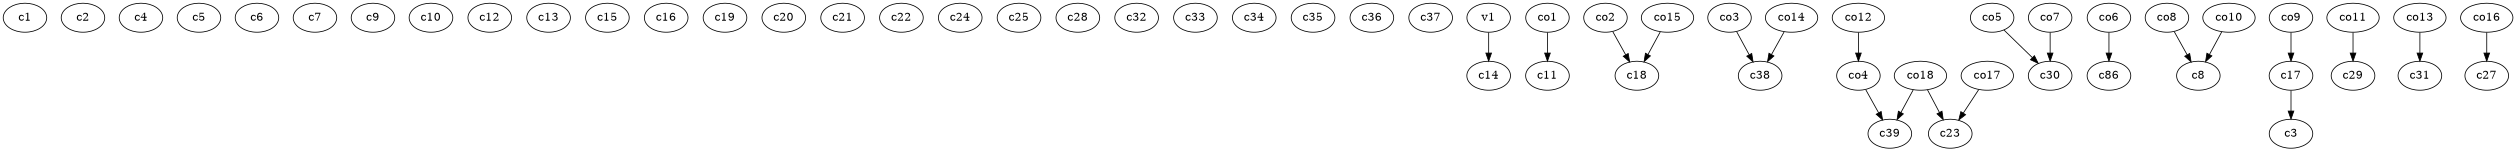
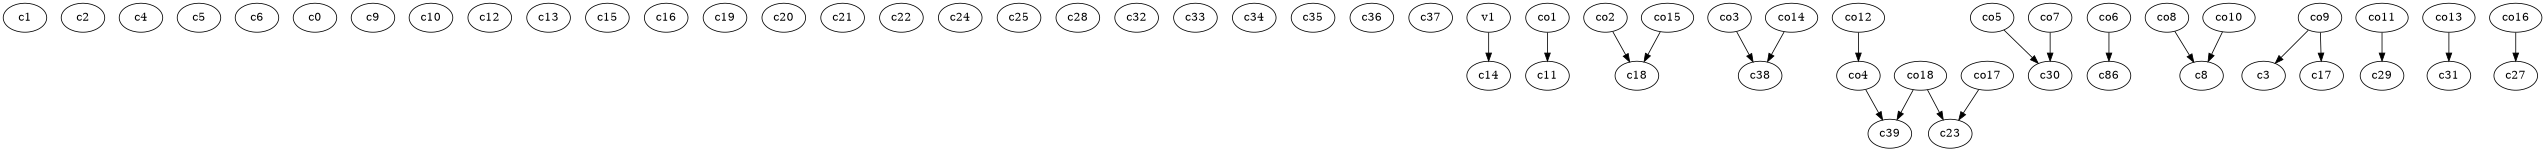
node "c7": label "c7" -> "c0"
edge "c17" -> "c3": now "co9" -> "c3"
